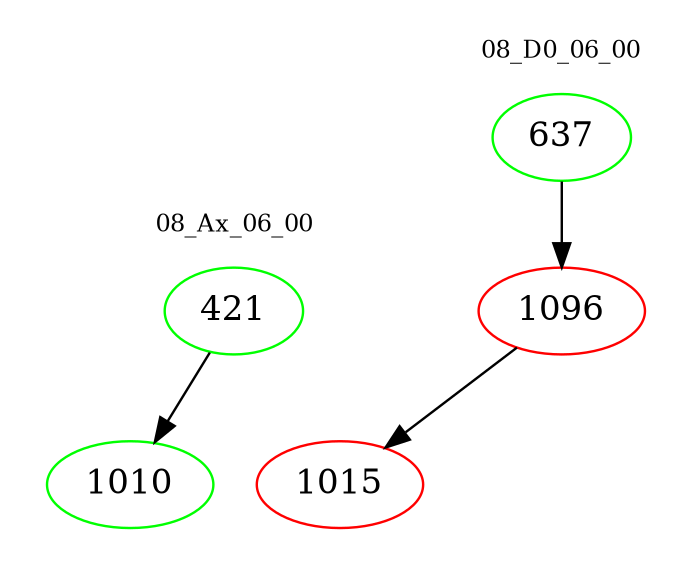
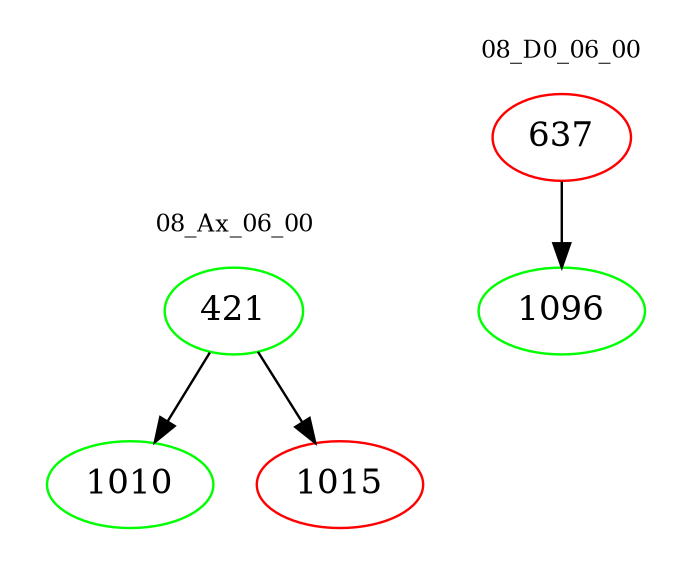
node "637": color green -> red
node "1096": color red -> green
edge "1096" -> "1015": now "421" -> "1015"
